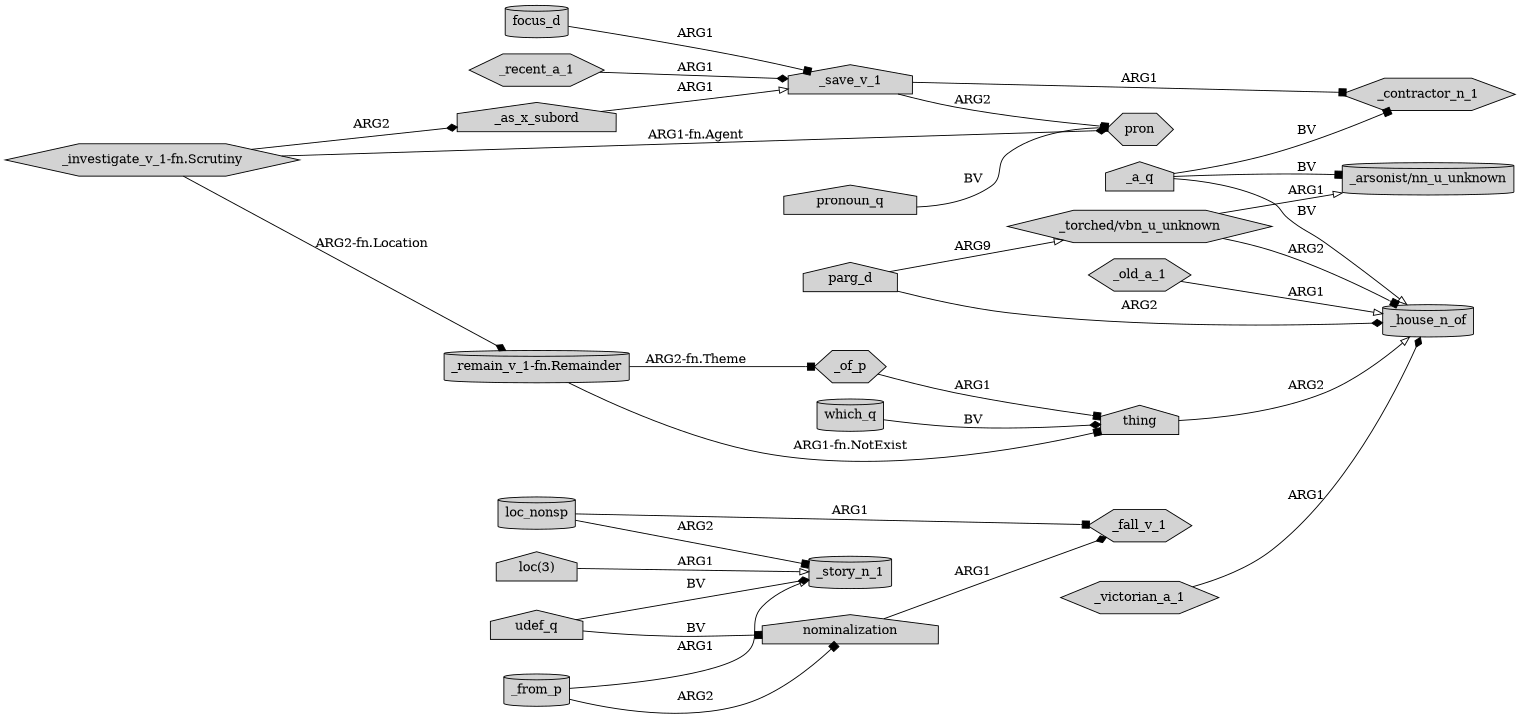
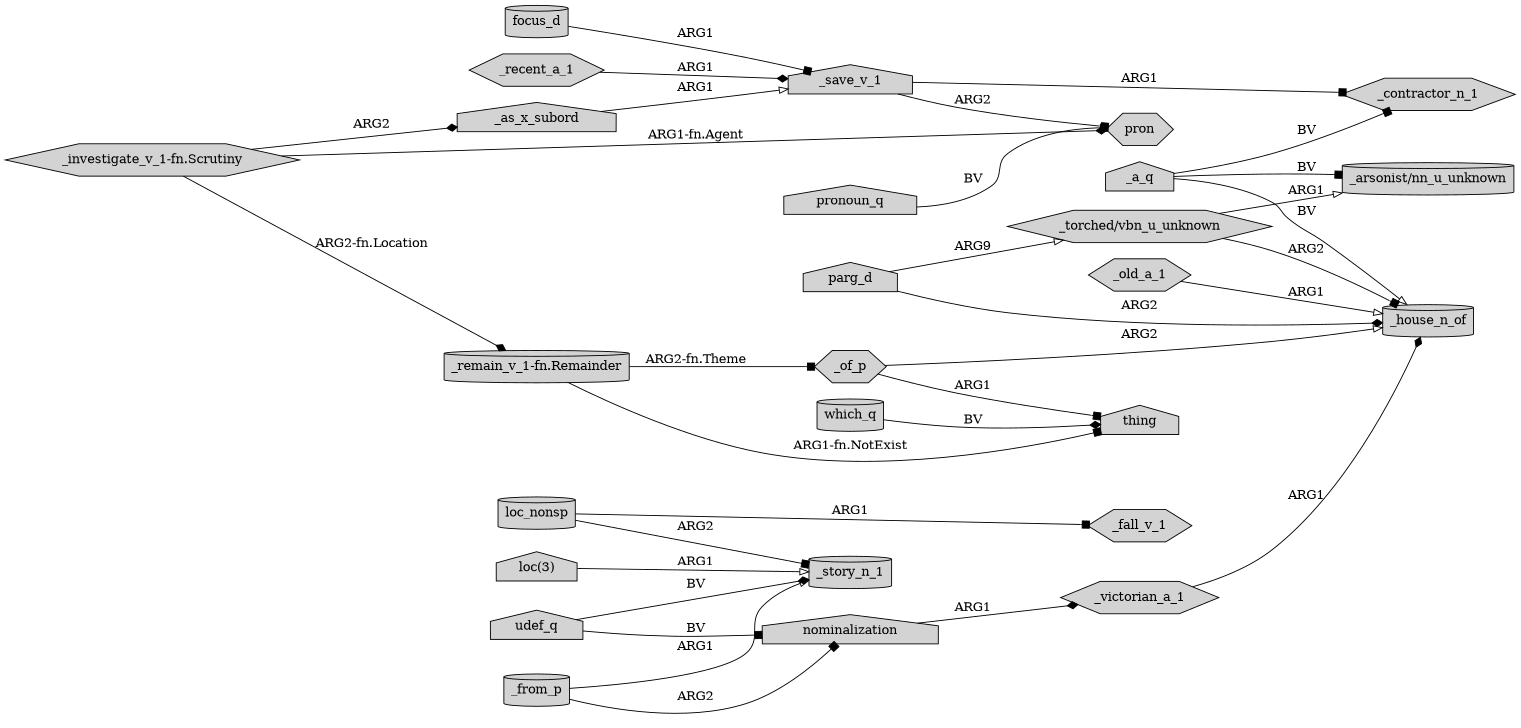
edge "thing" -> "_house_n_of": now "_of_p" -> "_house_n_of"
edge "nominalization" -> "_fall_v_1": now "nominalization" -> "_victorian_a_1"
